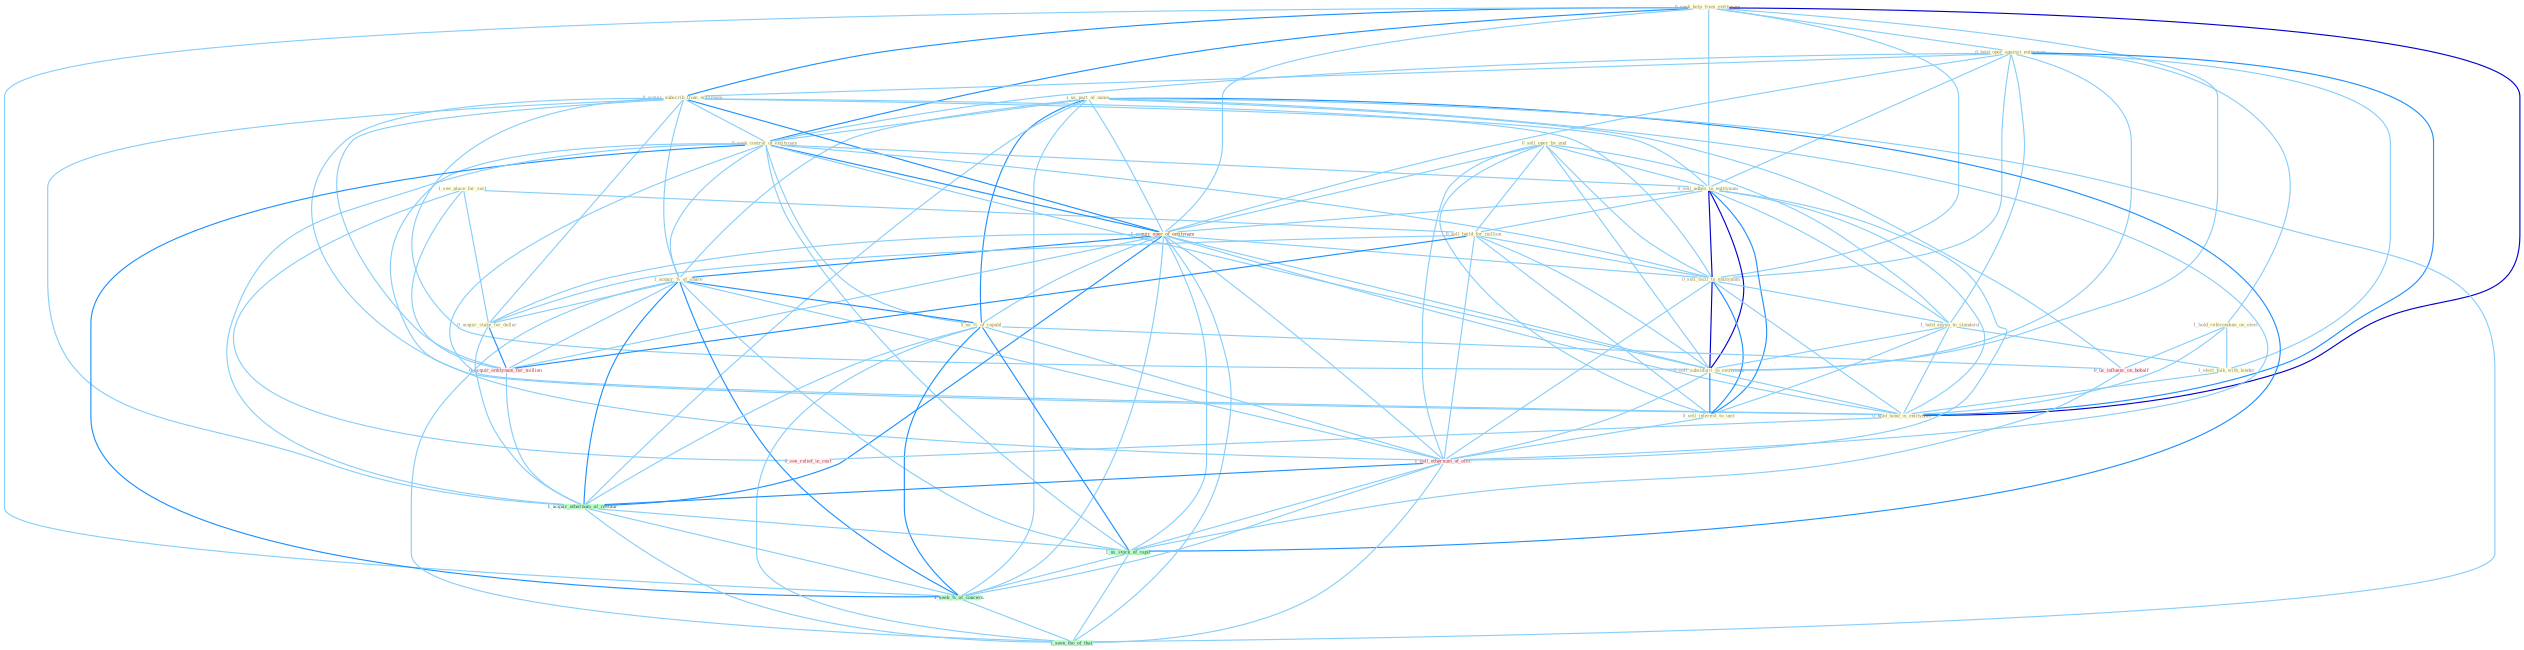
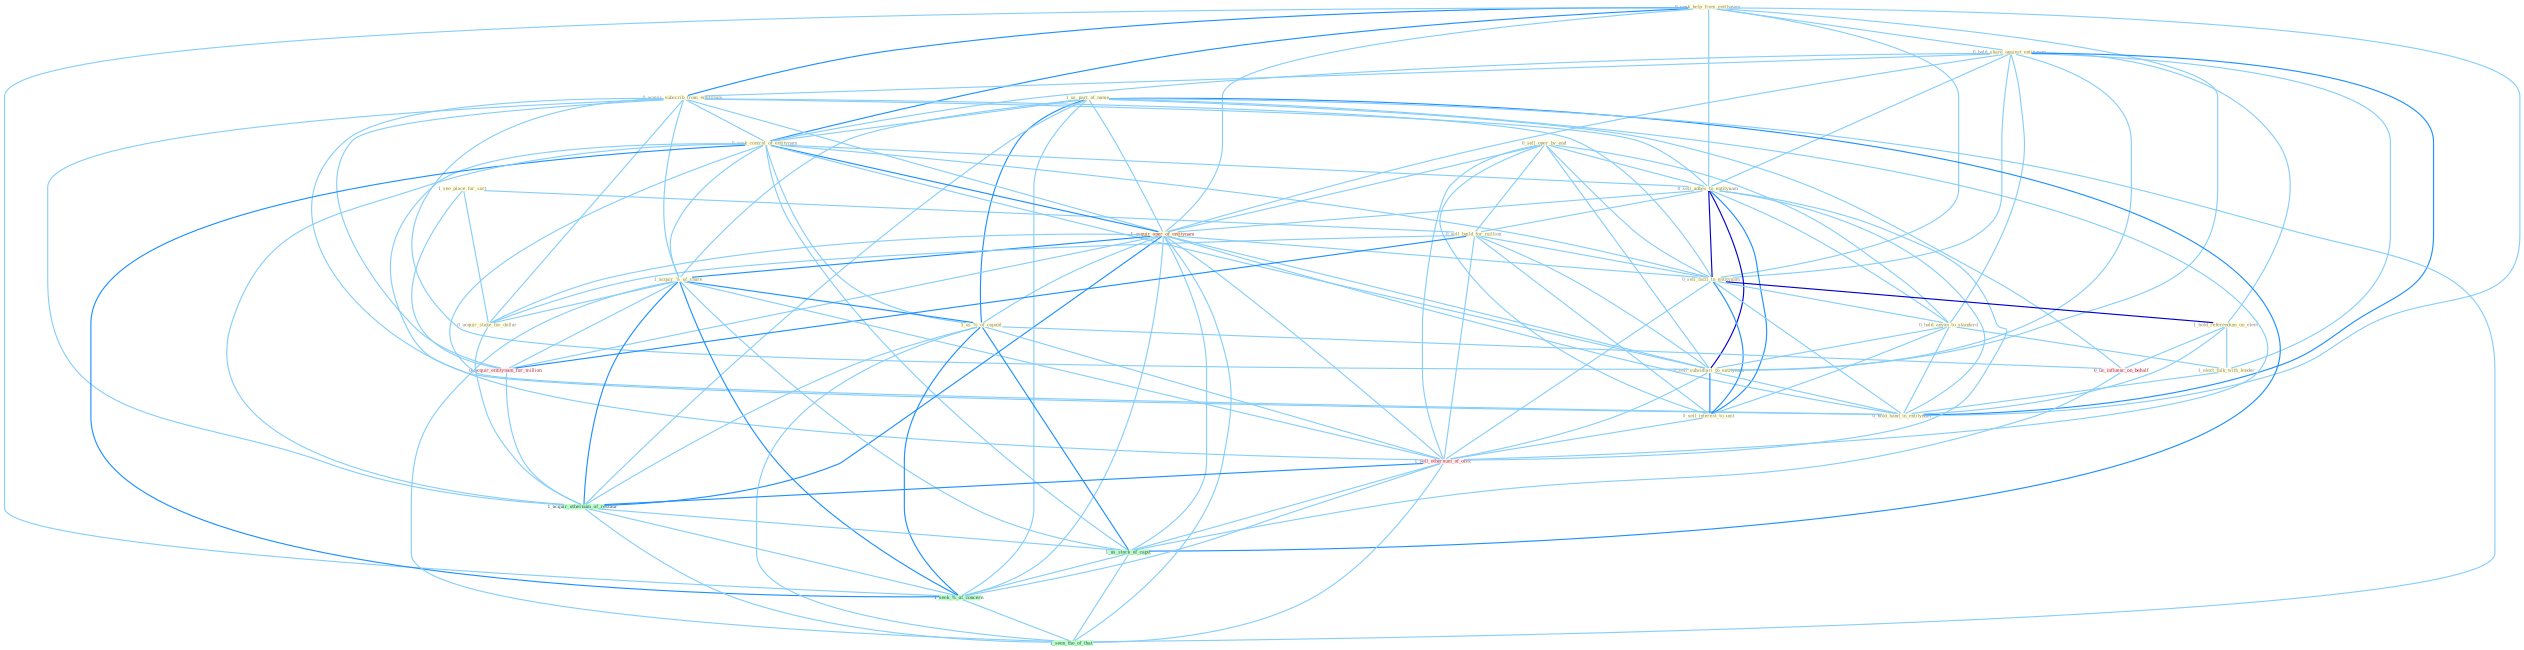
node "0_hold_oper_against_entitynam": label "0_hold_oper_against_entitynam" -> "0_hold_share_against_entitynam"
edge "0_seek_help_from_entitynam" -- "0_hold_hand_in_entitynam": color #0000cd -> #87cefa
edge "0_acquir_subscrib_from_entitynam" -- "1_acquir_oper_of_entitynam": color #1e90ff -> #87cefa
edge "0_sell_facil_to_entitynam" -- "0_sell_subsidiari_to_entitynam": now "0_sell_facil_to_entitynam" -- "1_hold_referendum_on_elect"
node "1_hold_anyon_to_standard": label "1_hold_anyon_to_standard" -> "0_hold_anyon_to_standard"
edge "0_acquir_stake_for_dollar" -- "0_acquir_entitynam_for_million": removed
node "0_see_relief_in_cost": removed
